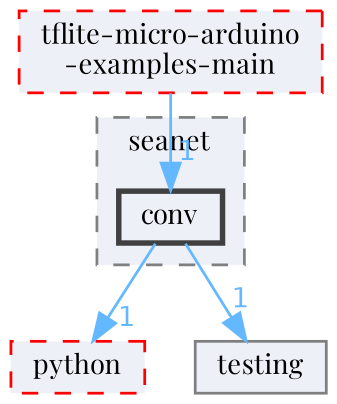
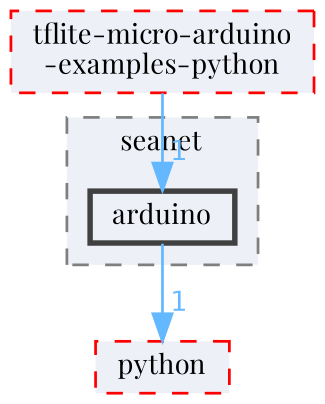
node "tflite-micro-arduino -examples-main": label "tflite-micro-arduino -examples-main" -> "tflite-micro-arduino -examples-python"
node "conv": label "conv" -> "arduino"
node "testing": removed
